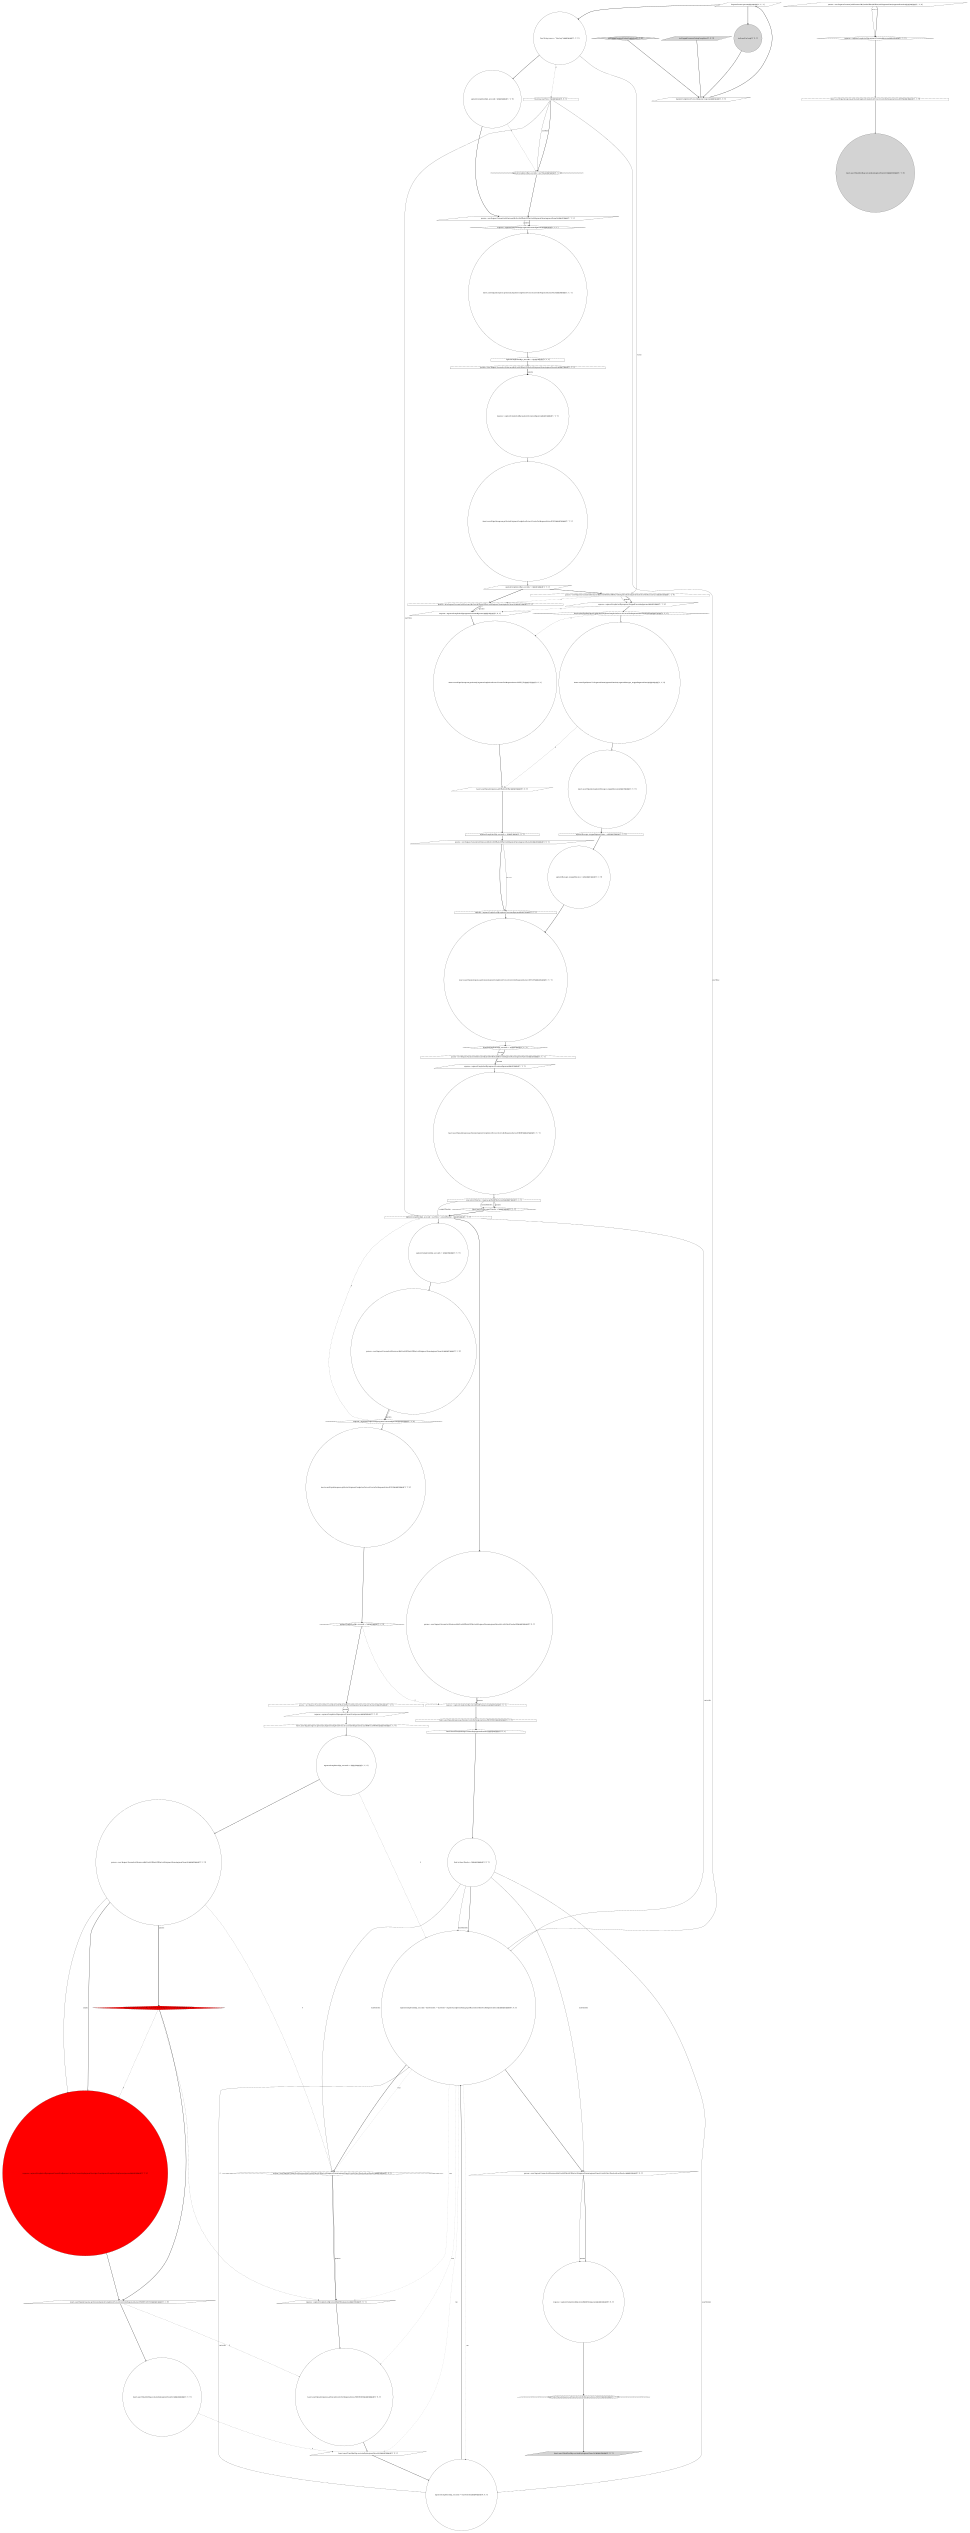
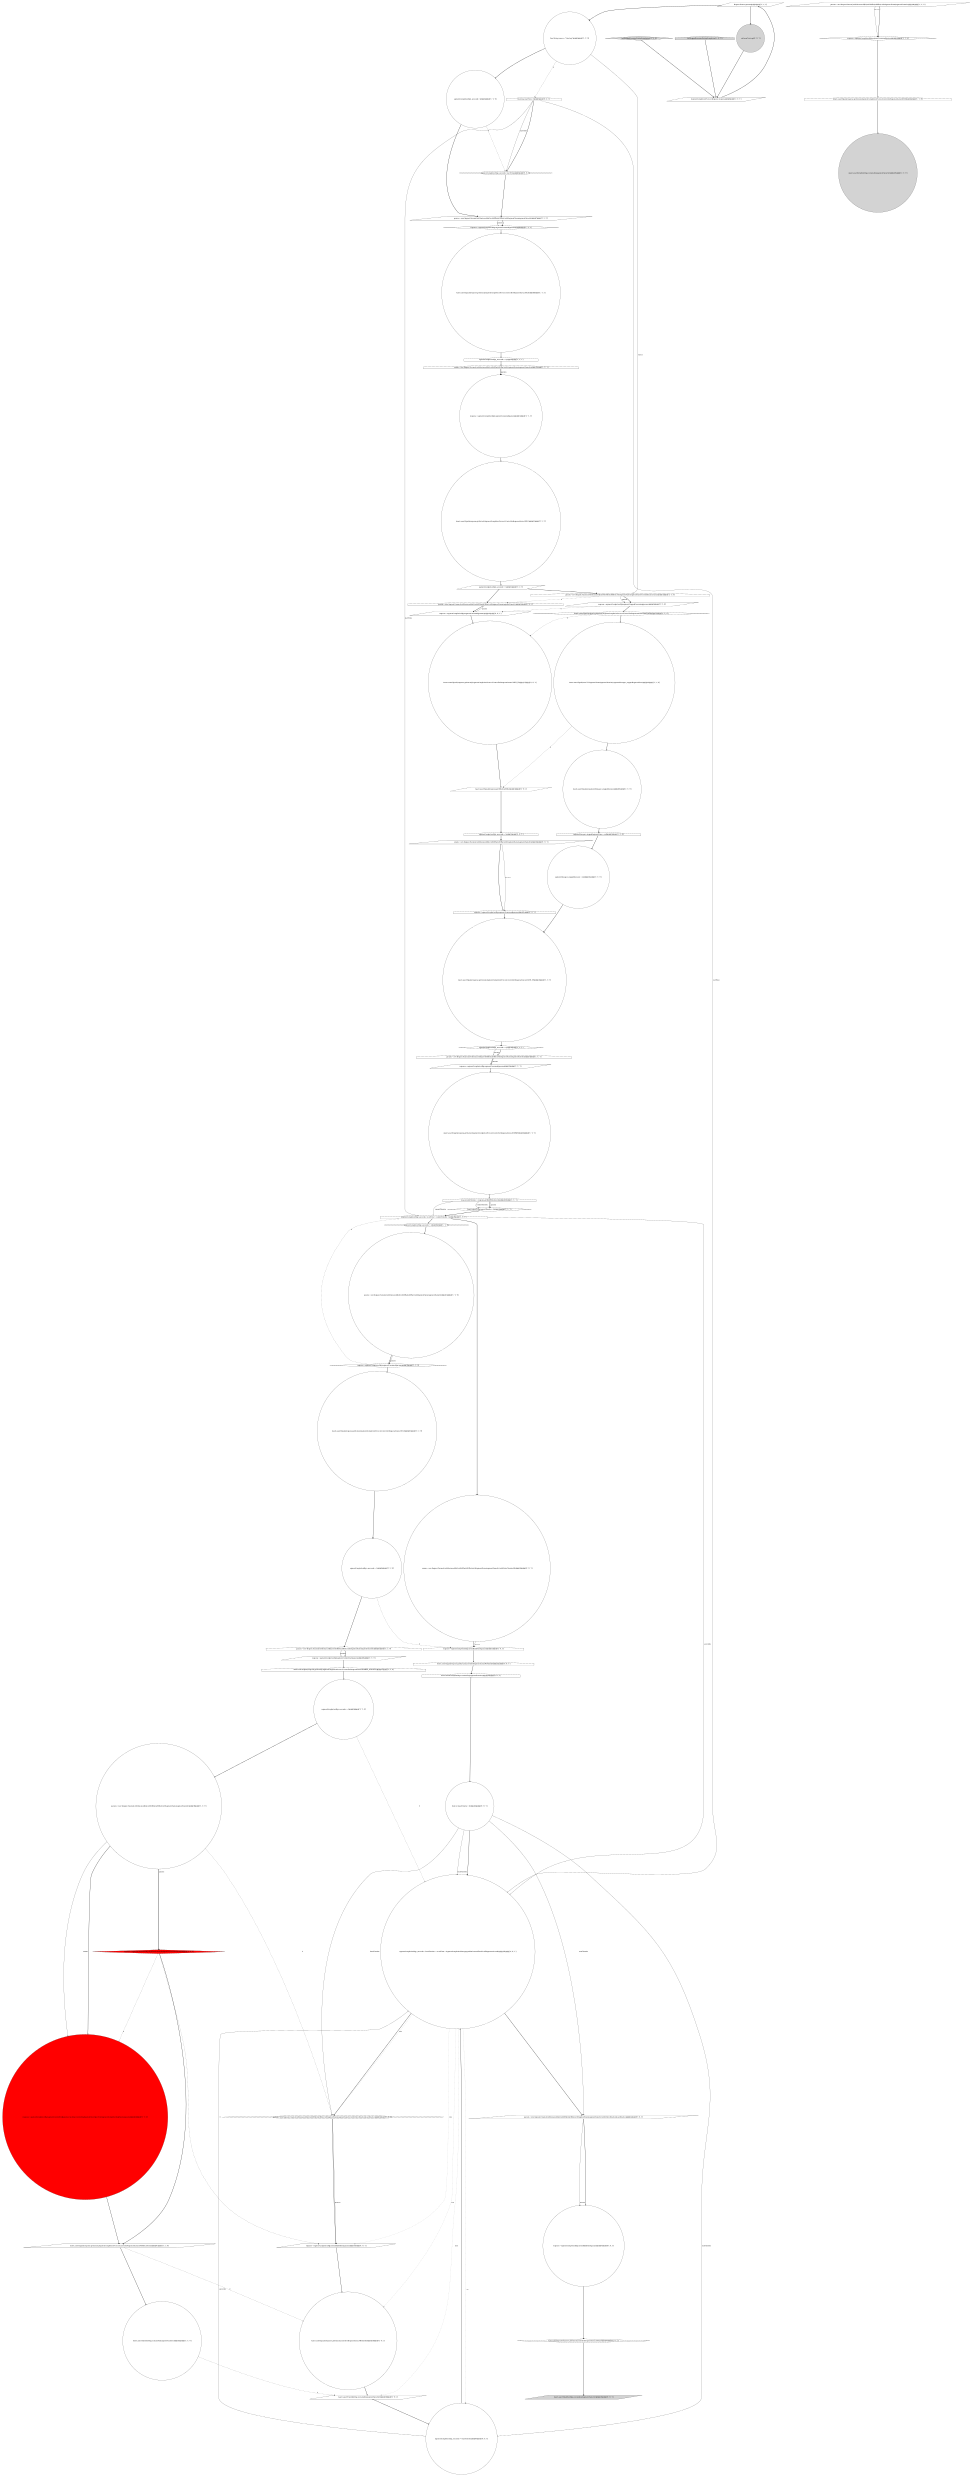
node "testStoppedConsumeDuringCompletion['1', '0', '0']": shape parallelogram -> house
node "segmentCompletionMgr._secconds += 1@@@30@@@['1', '1', '0']": shape circle -> diamond
node "segmentCompletionMgr._secconds += 1@@@34@@@['1', '1', '0']": shape diamond -> circle
